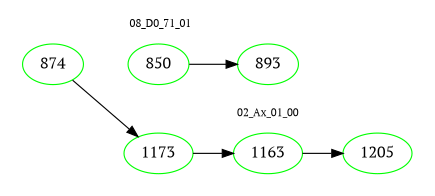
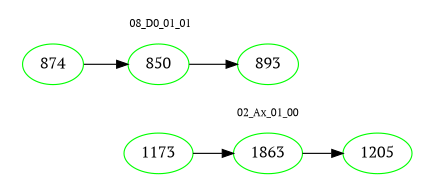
cluster "08_D0_71_01": label "08_D0_71_01" -> "08_D0_01_01"
edge "874" -> "1173": now "874" -> "850"
node "1163": label "1163" -> "1863"
